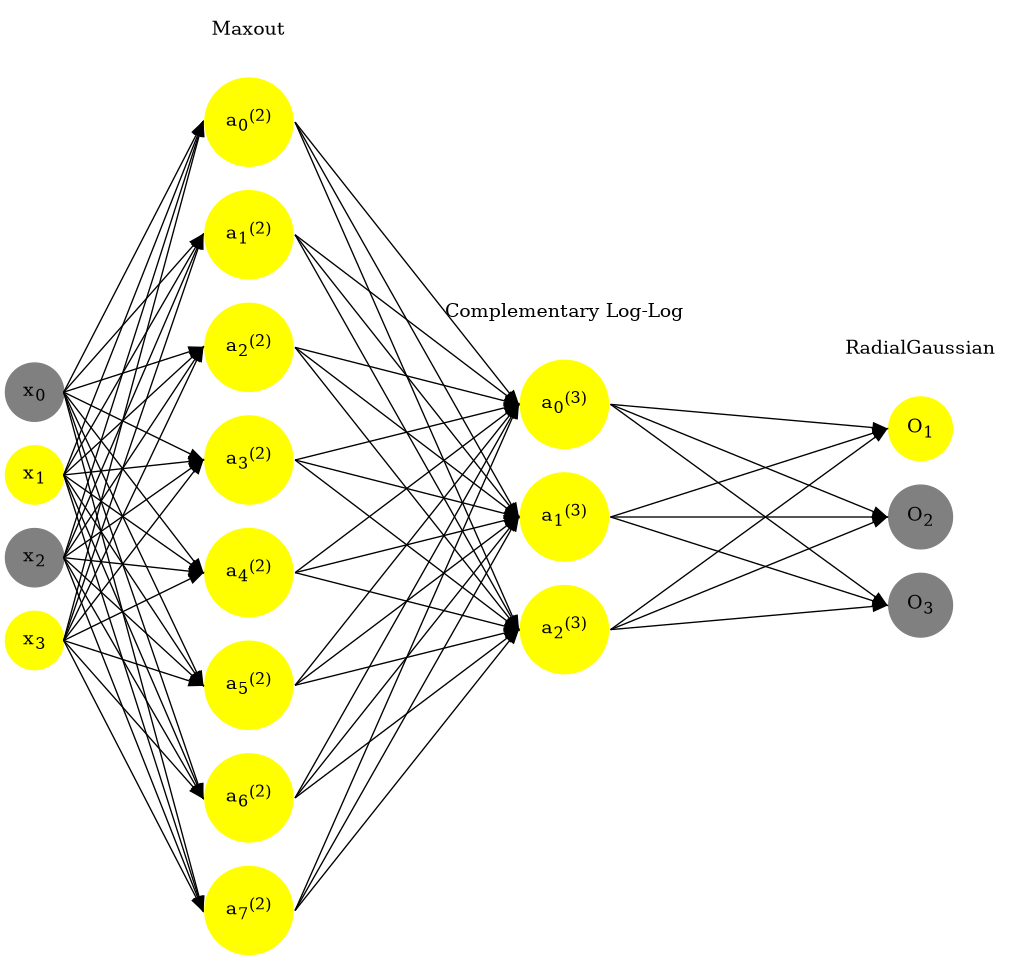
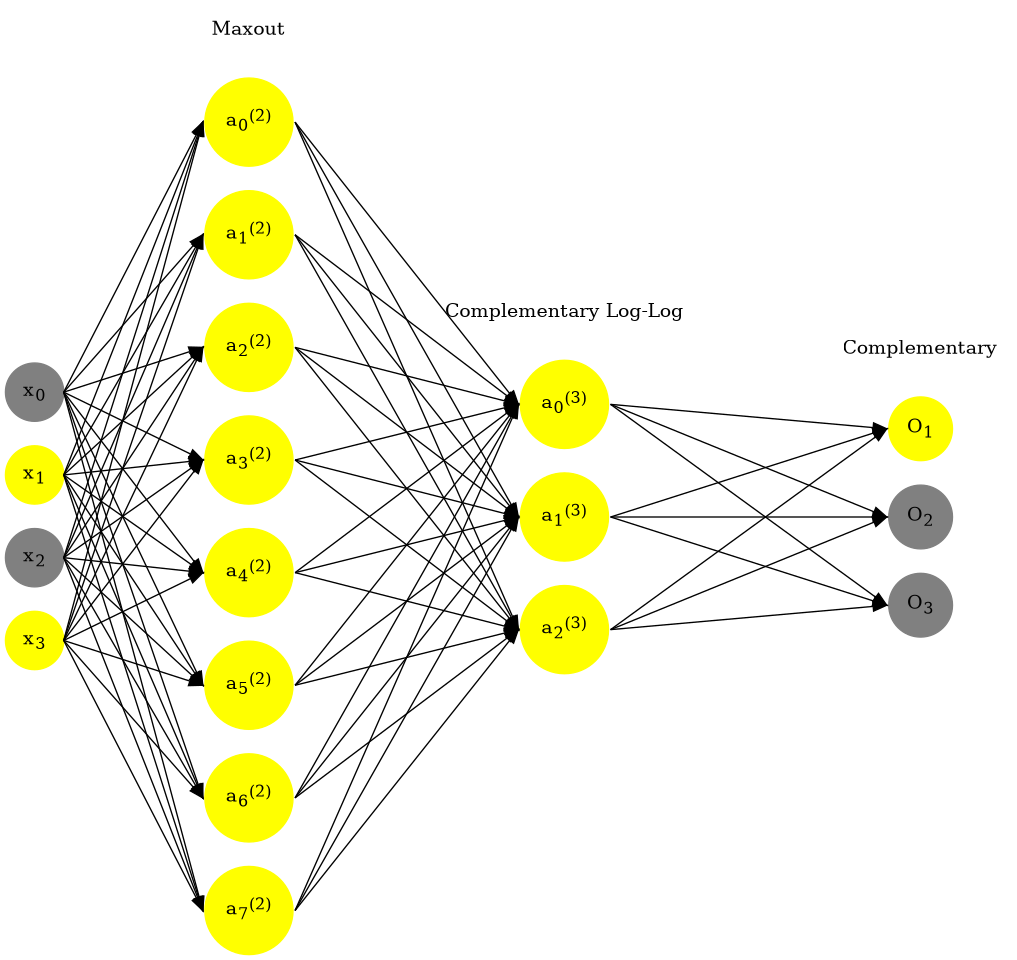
node "RadialGaussian": label "RadialGaussian" -> "Complementary"
